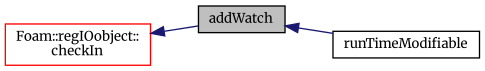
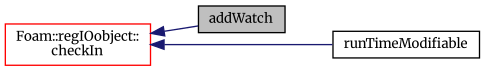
edge "runTimeModifiable" -> "addWatch": now "runTimeModifiable" -> "Foam::regIOobject:: checkIn"
